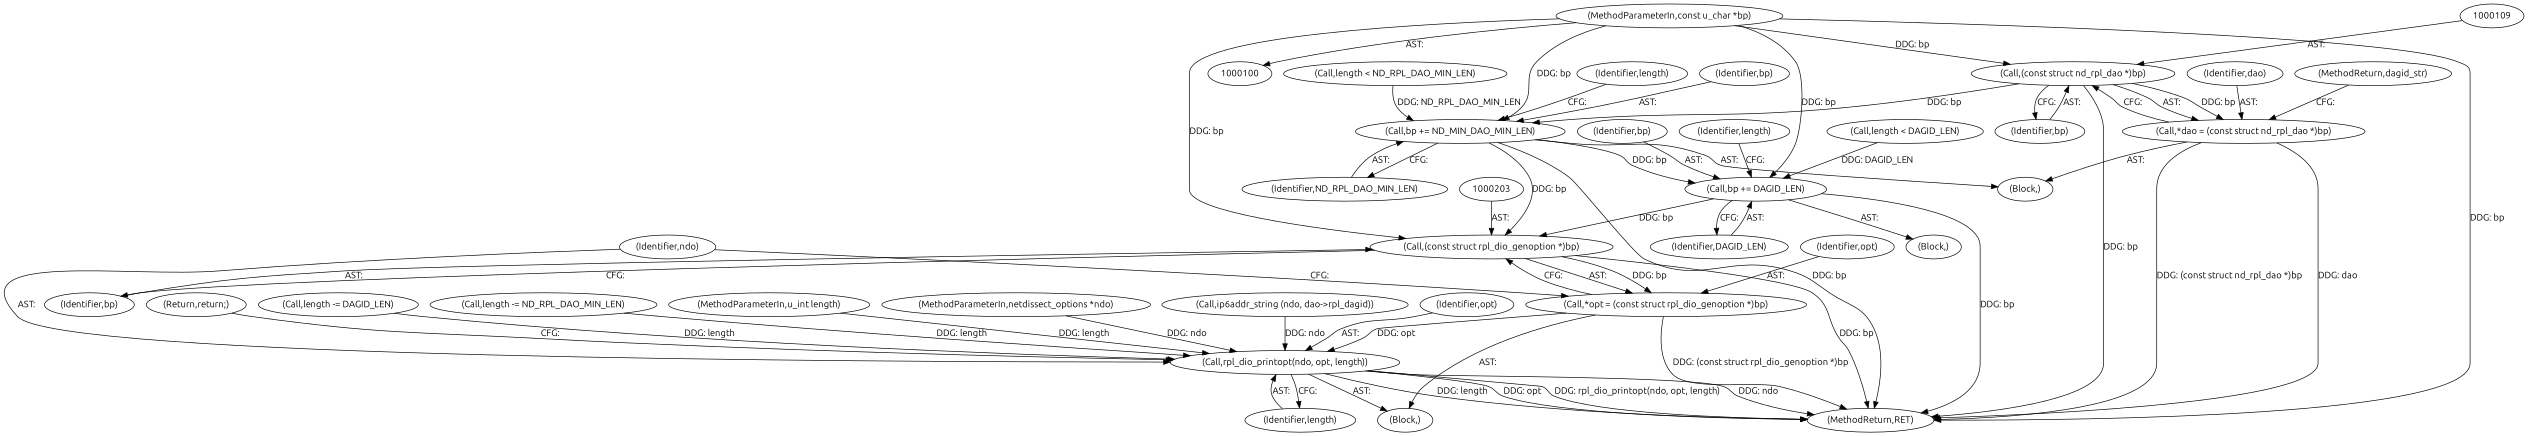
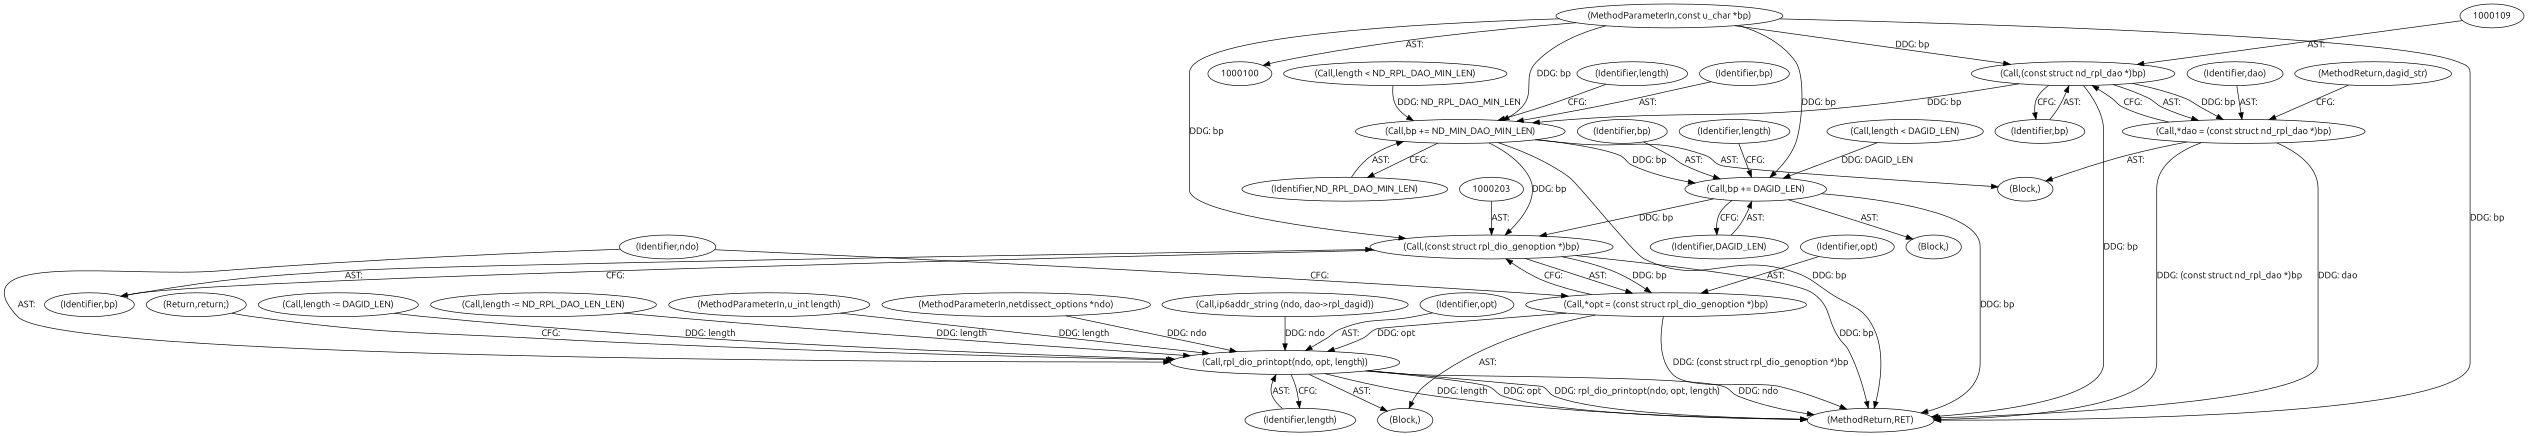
node "(Call,length -= ND_RPL_DAO_MIN_LEN)": label "(Call,length -= ND_RPL_DAO_MIN_LEN)" -> "(Call,length -= ND_RPL_DAO_LEN_LEN)"
